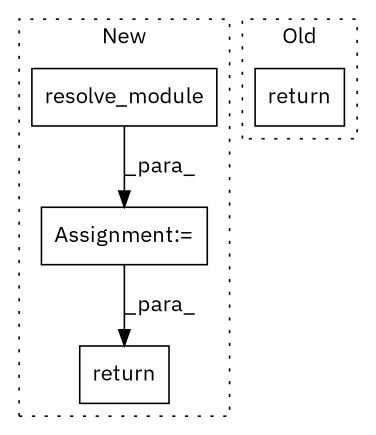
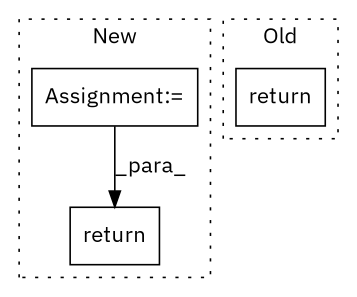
node "resolve_module": removed
